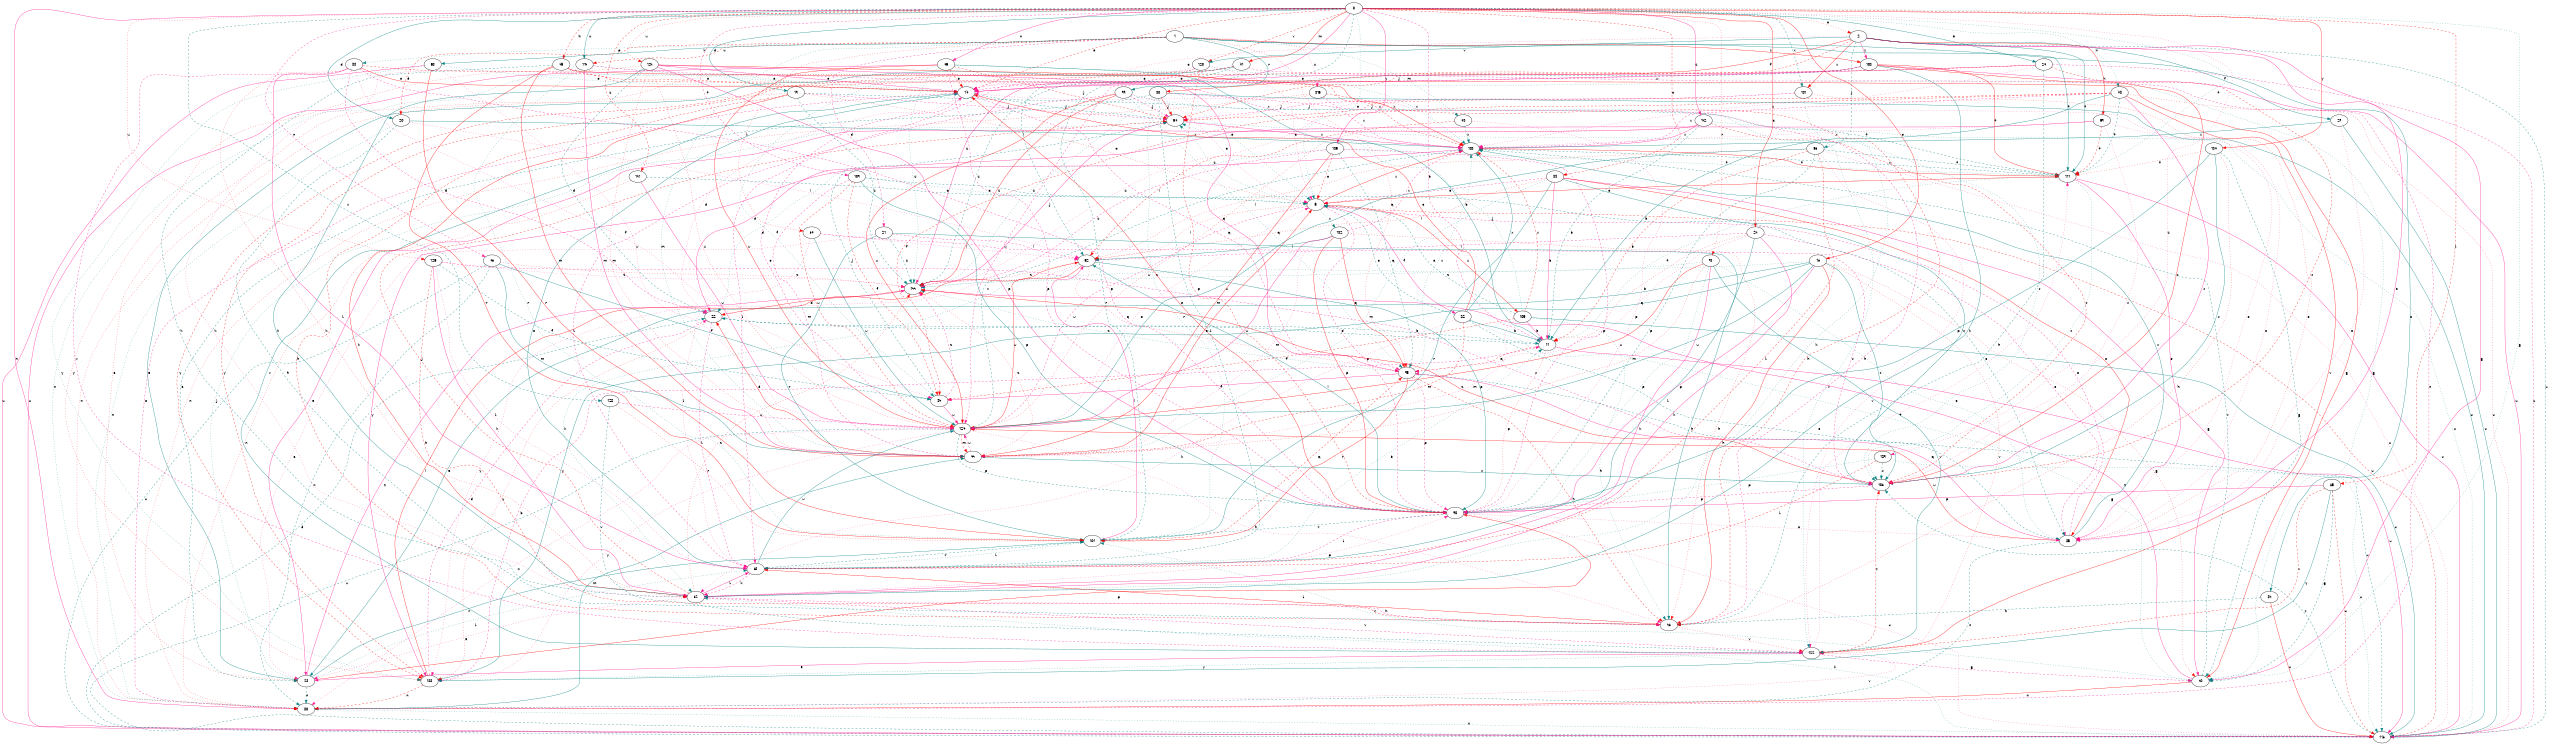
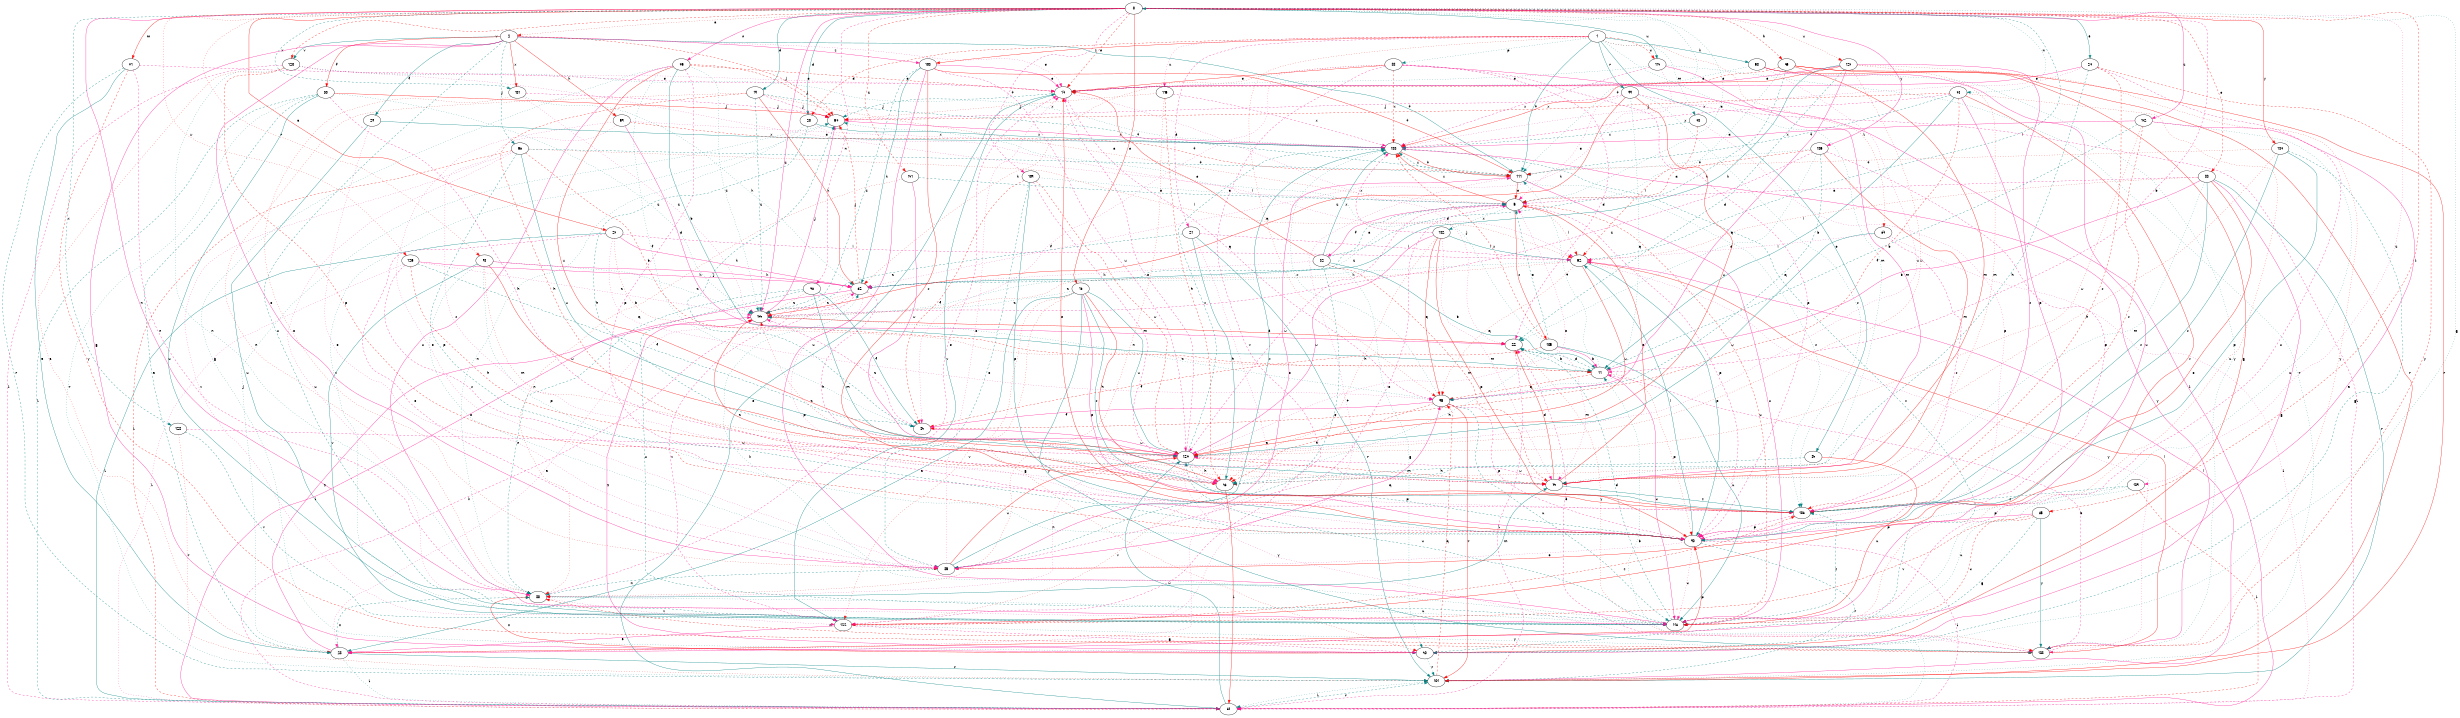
edge "27" -> "17": label "w" -> "c"
node "315": label "315" -> "115"
edge "0" -> "52": reversed
edge "5" -> "57": now "5" -> "144"
